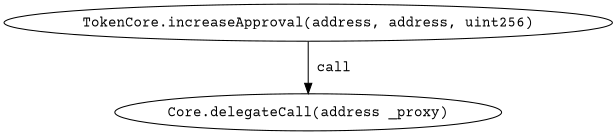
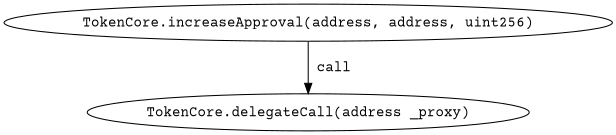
node "Core.delegateCall(address _proxy)": label "Core.delegateCall(address _proxy)" -> "TokenCore.delegateCall(address _proxy)"
